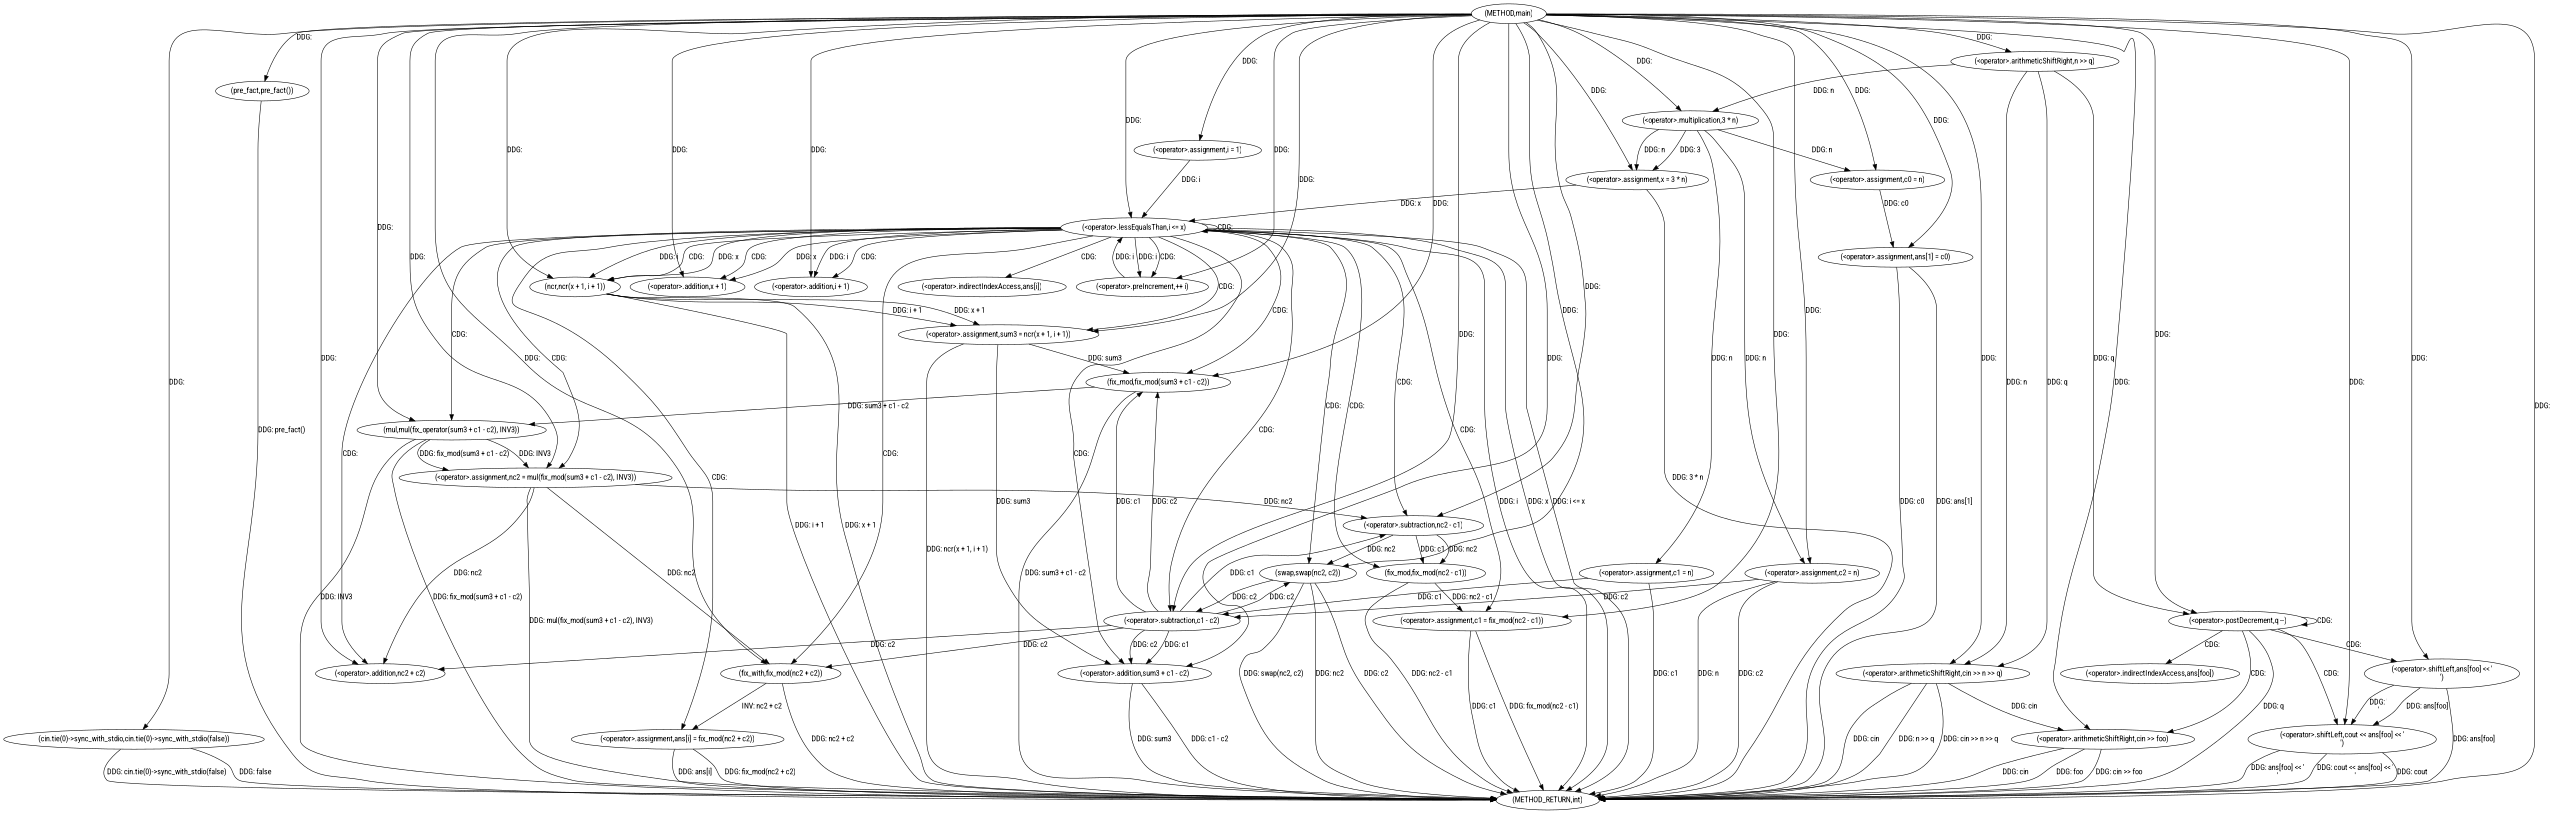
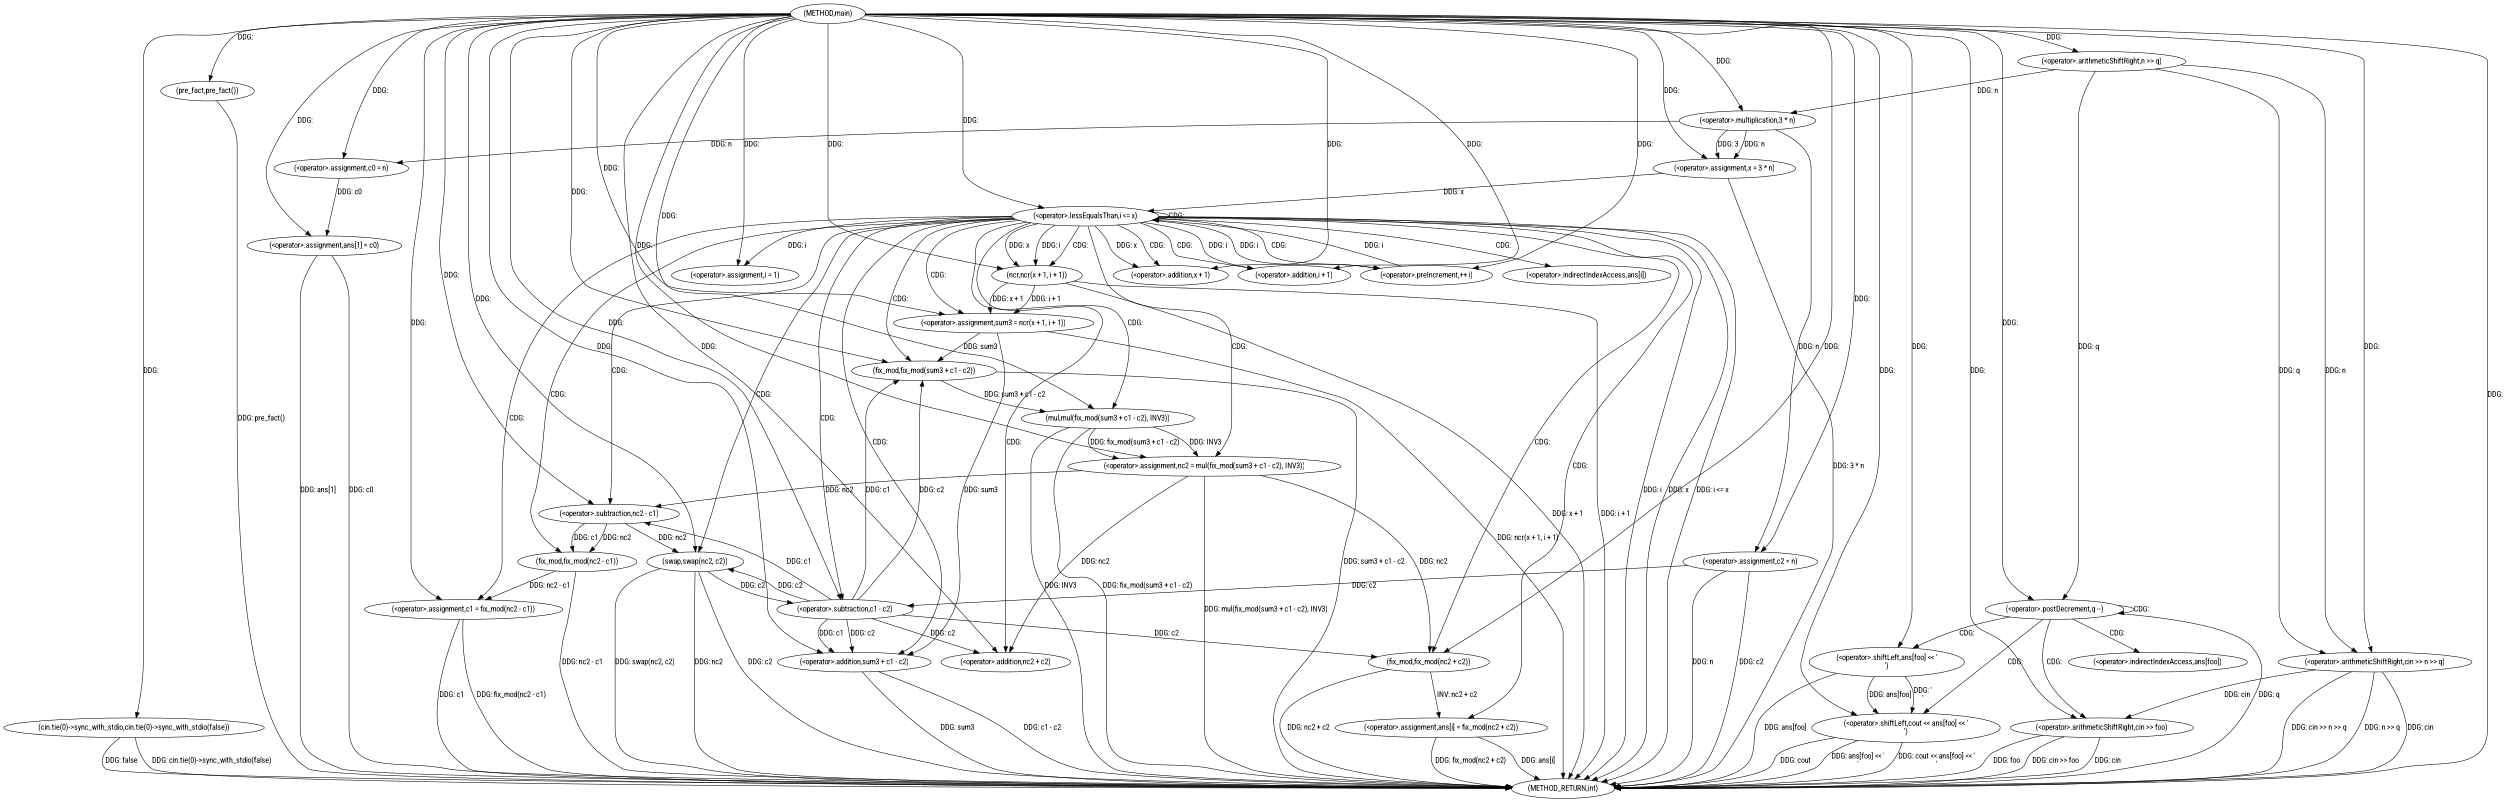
edge "(<operator>.assignment,i = 1)" -> "(<operator>.lessEqualsThan,i <= x)": reversed
node "(mul,mul(fix_operator(sum3 + c1 - c2), INV3))": label "(mul,mul(fix_operator(sum3 + c1 - c2), INV3))" -> "(mul,mul(fix_mod(sum3 + c1 - c2), INV3))"
node "(<operator>.assignment,c1 = n)": removed
node "(fix_with,fix_mod(nc2 + c2))": label "(fix_with,fix_mod(nc2 + c2))" -> "(fix_mod,fix_mod(nc2 + c2))"
